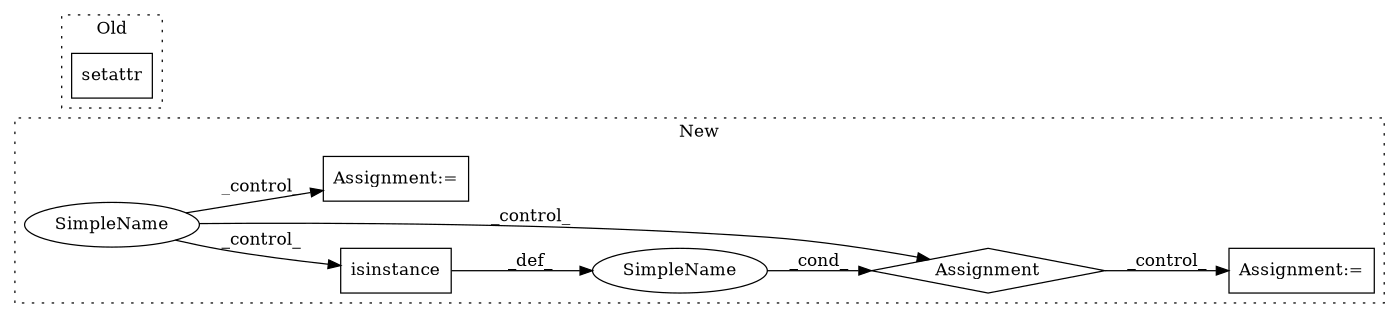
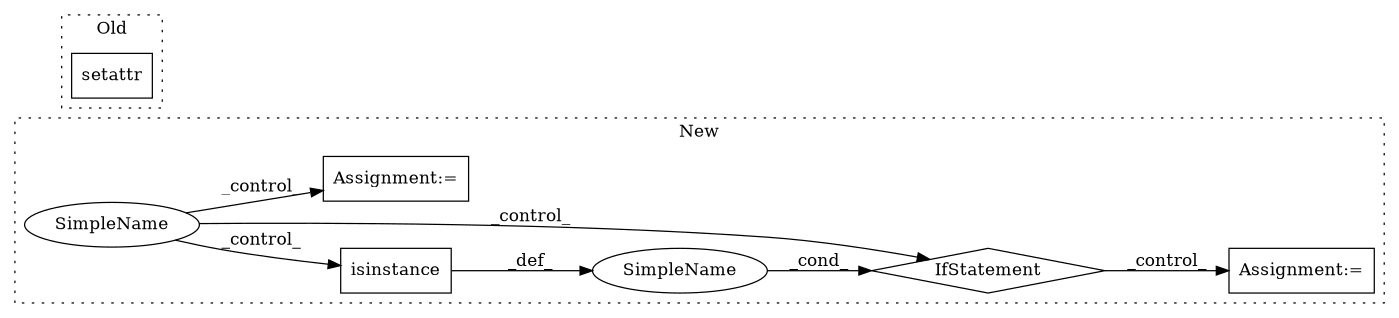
node "Assignment": label "Assignment" -> "IfStatement"
